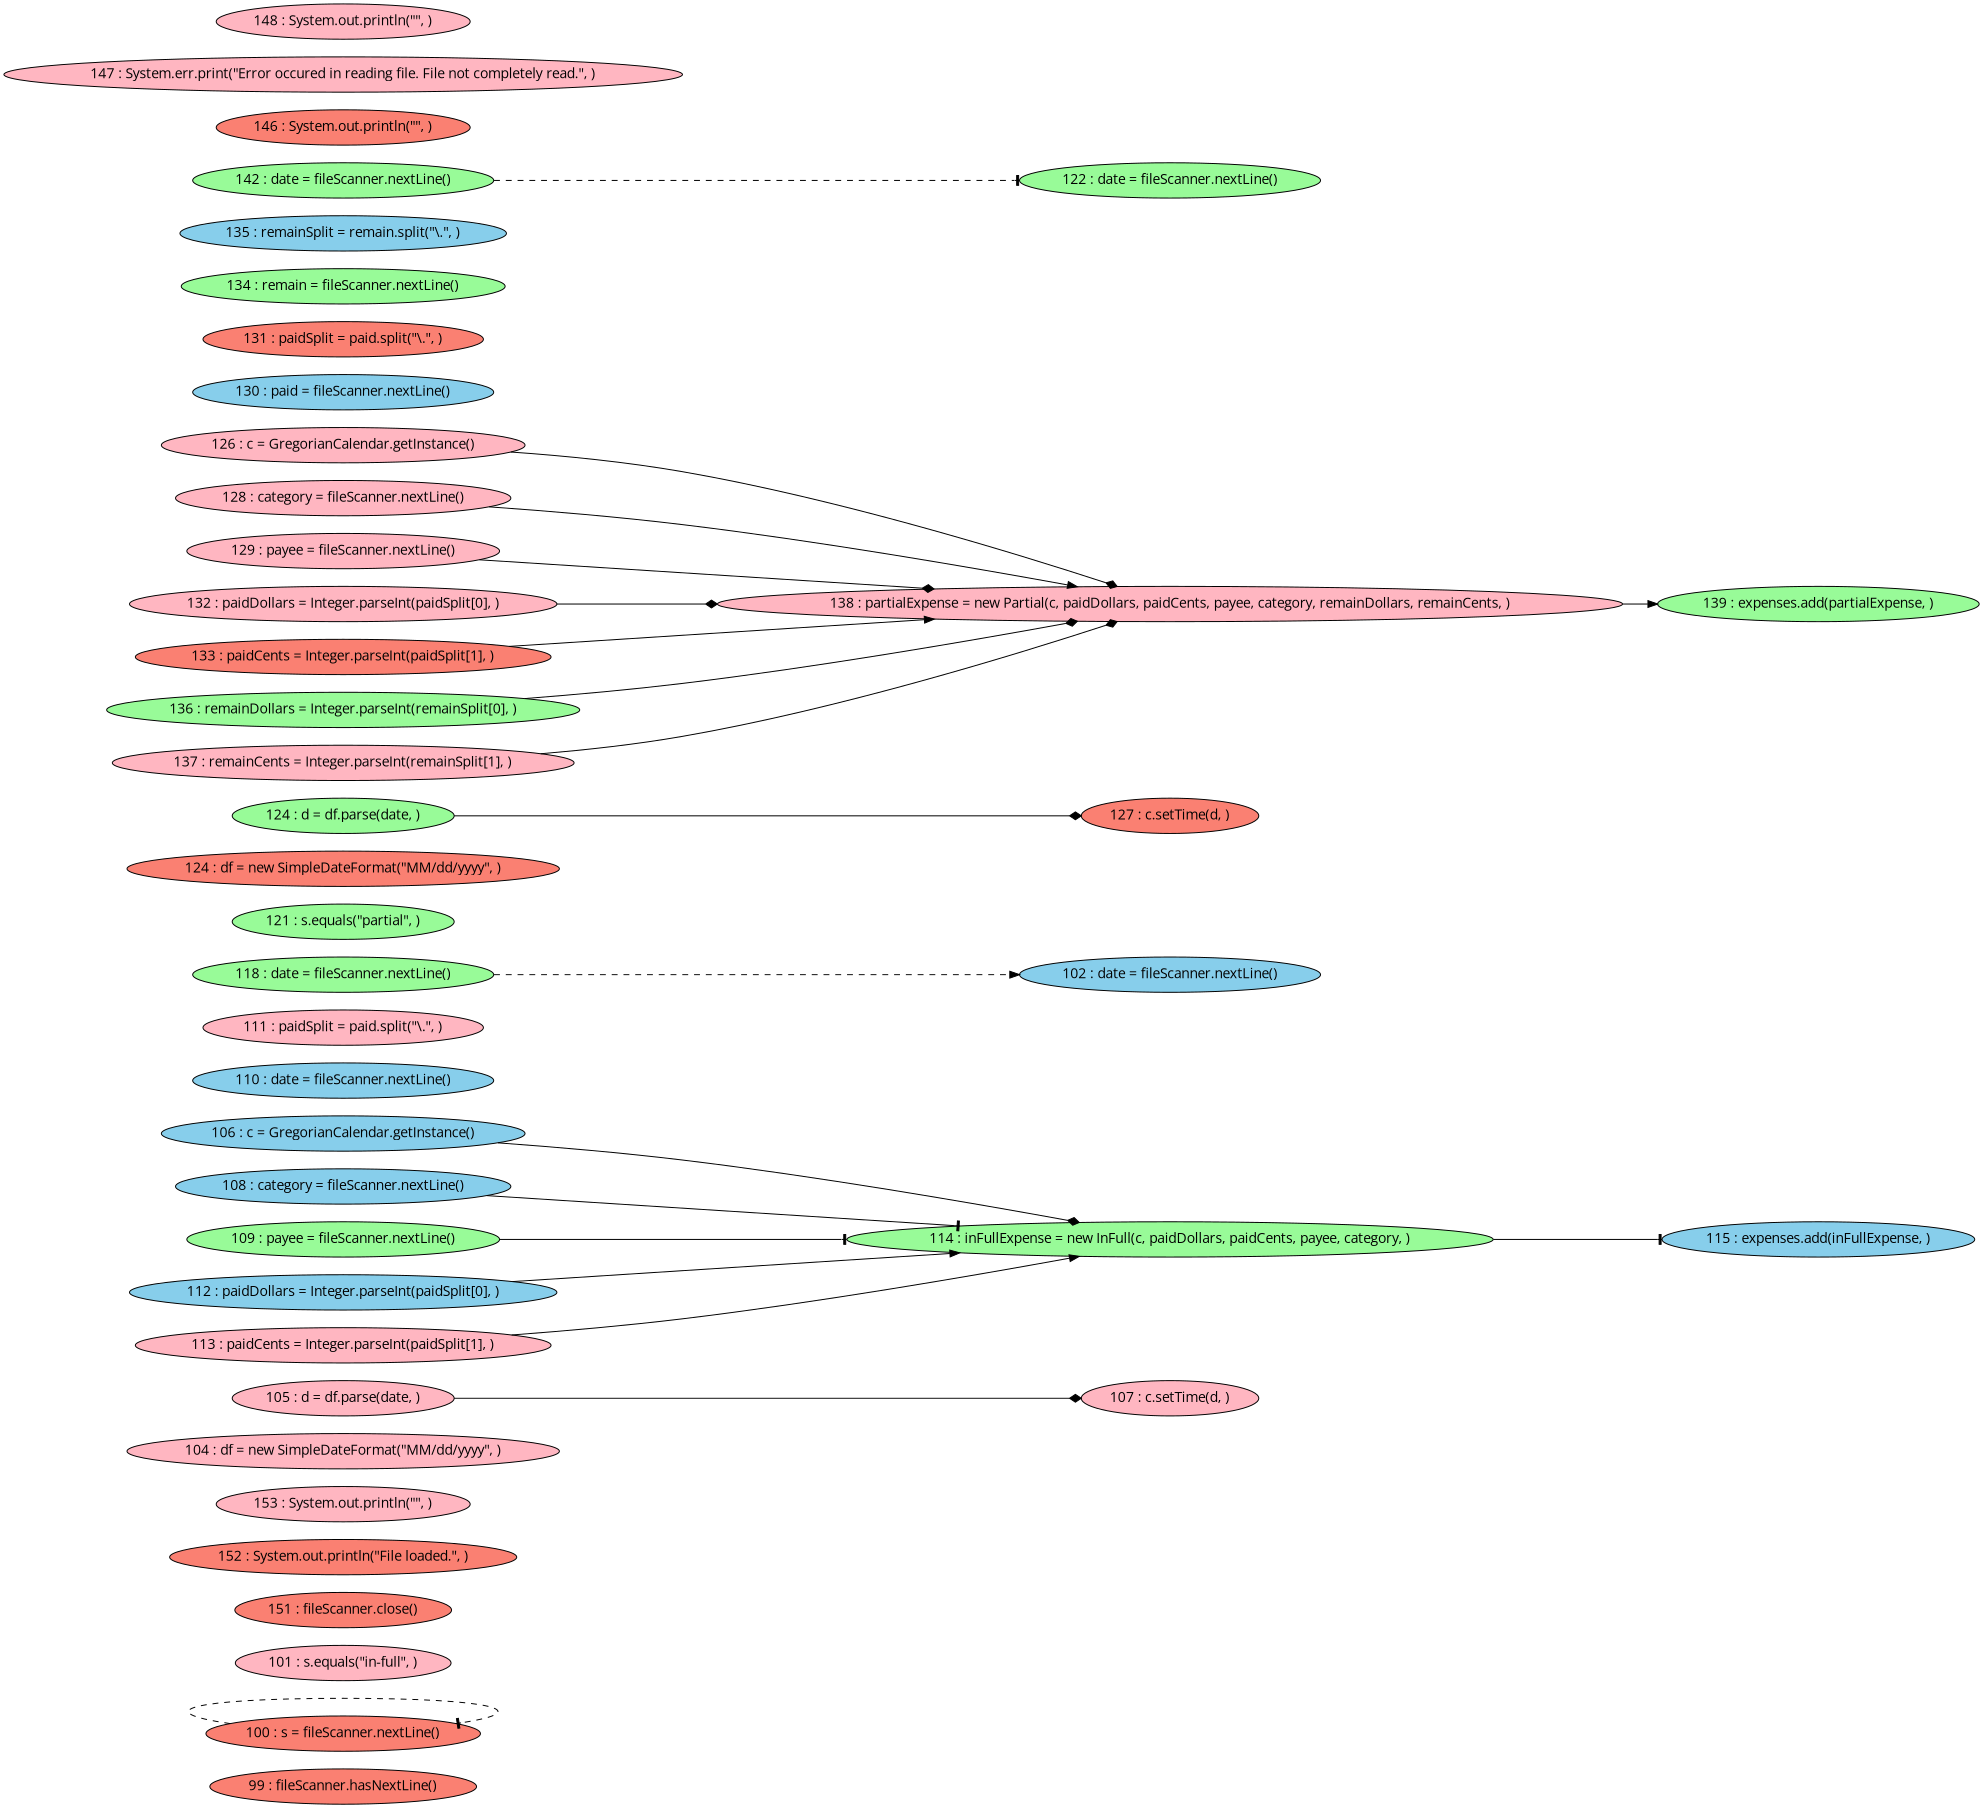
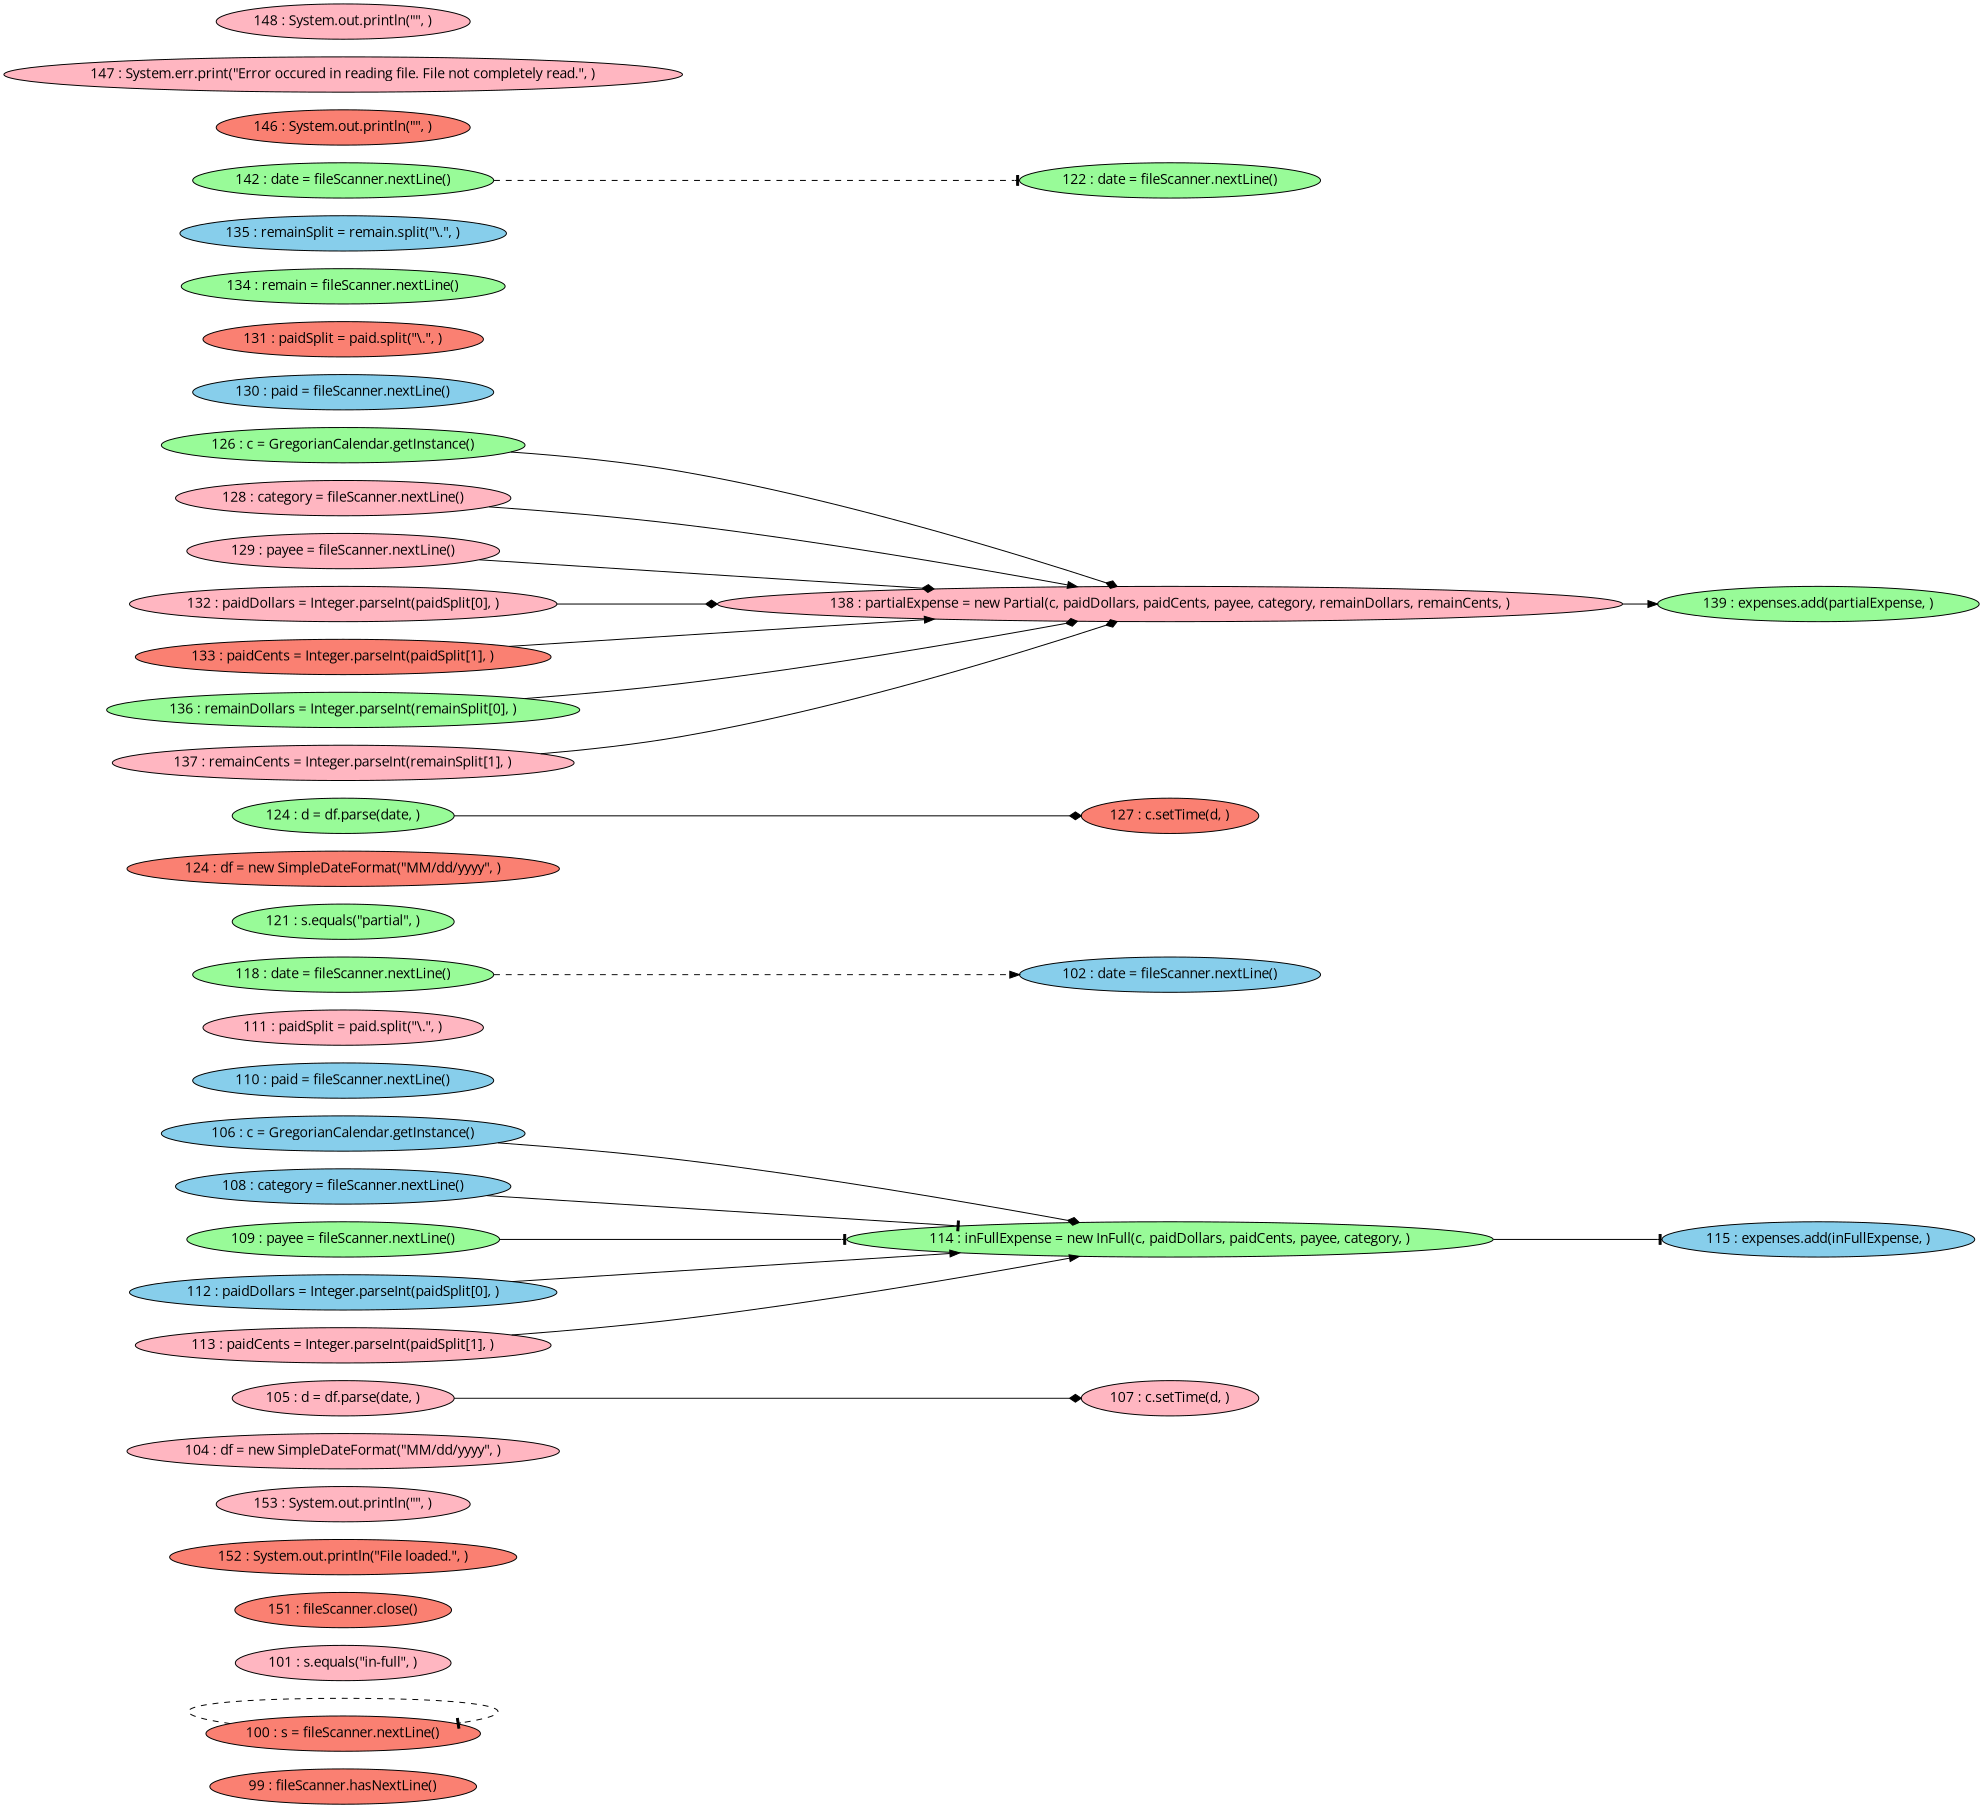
node "126 : c = GregorianCalendar.getInstance()": fillcolor lightpink -> palegreen
node "110 : date = fileScanner.nextLine()": label "110 : date = fileScanner.nextLine()" -> "110 : paid = fileScanner.nextLine()"
